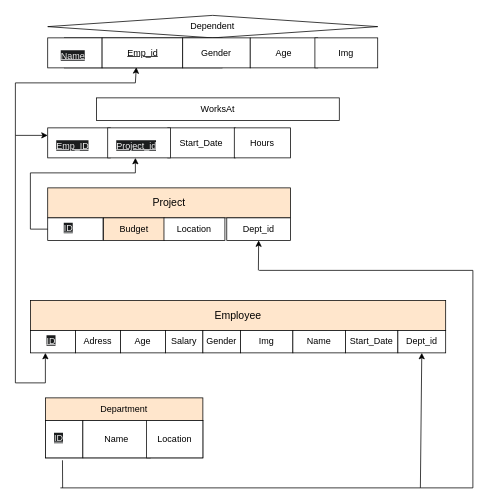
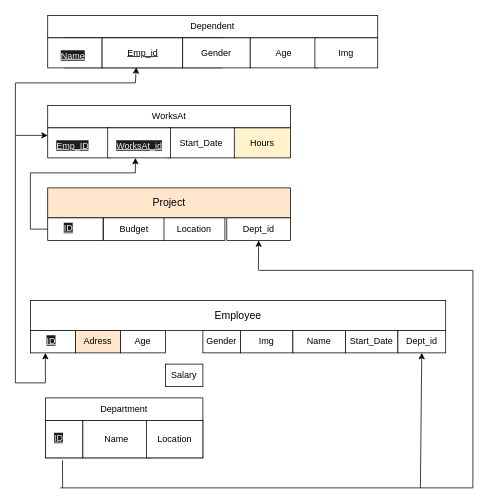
node "Dependent": shape diamond -> rectangle
node "WorksAt": moved (218, 109) -> (169, 117)
node "Hours": fillcolor #ffffff -> #fff2cc
node "Project_id": label "Project_id" -> "WorksAt_id"
node "Budget": fillcolor #ffe6cc -> #ffffff
node "Employee": fillcolor #ffe6cc -> #ffffff
node "Adress": fillcolor #ffffff -> #ffe6cc
node "Salary": moved (184, 342) -> (184, 375)
node "Department": fillcolor #ffe6cc -> #ffffff
